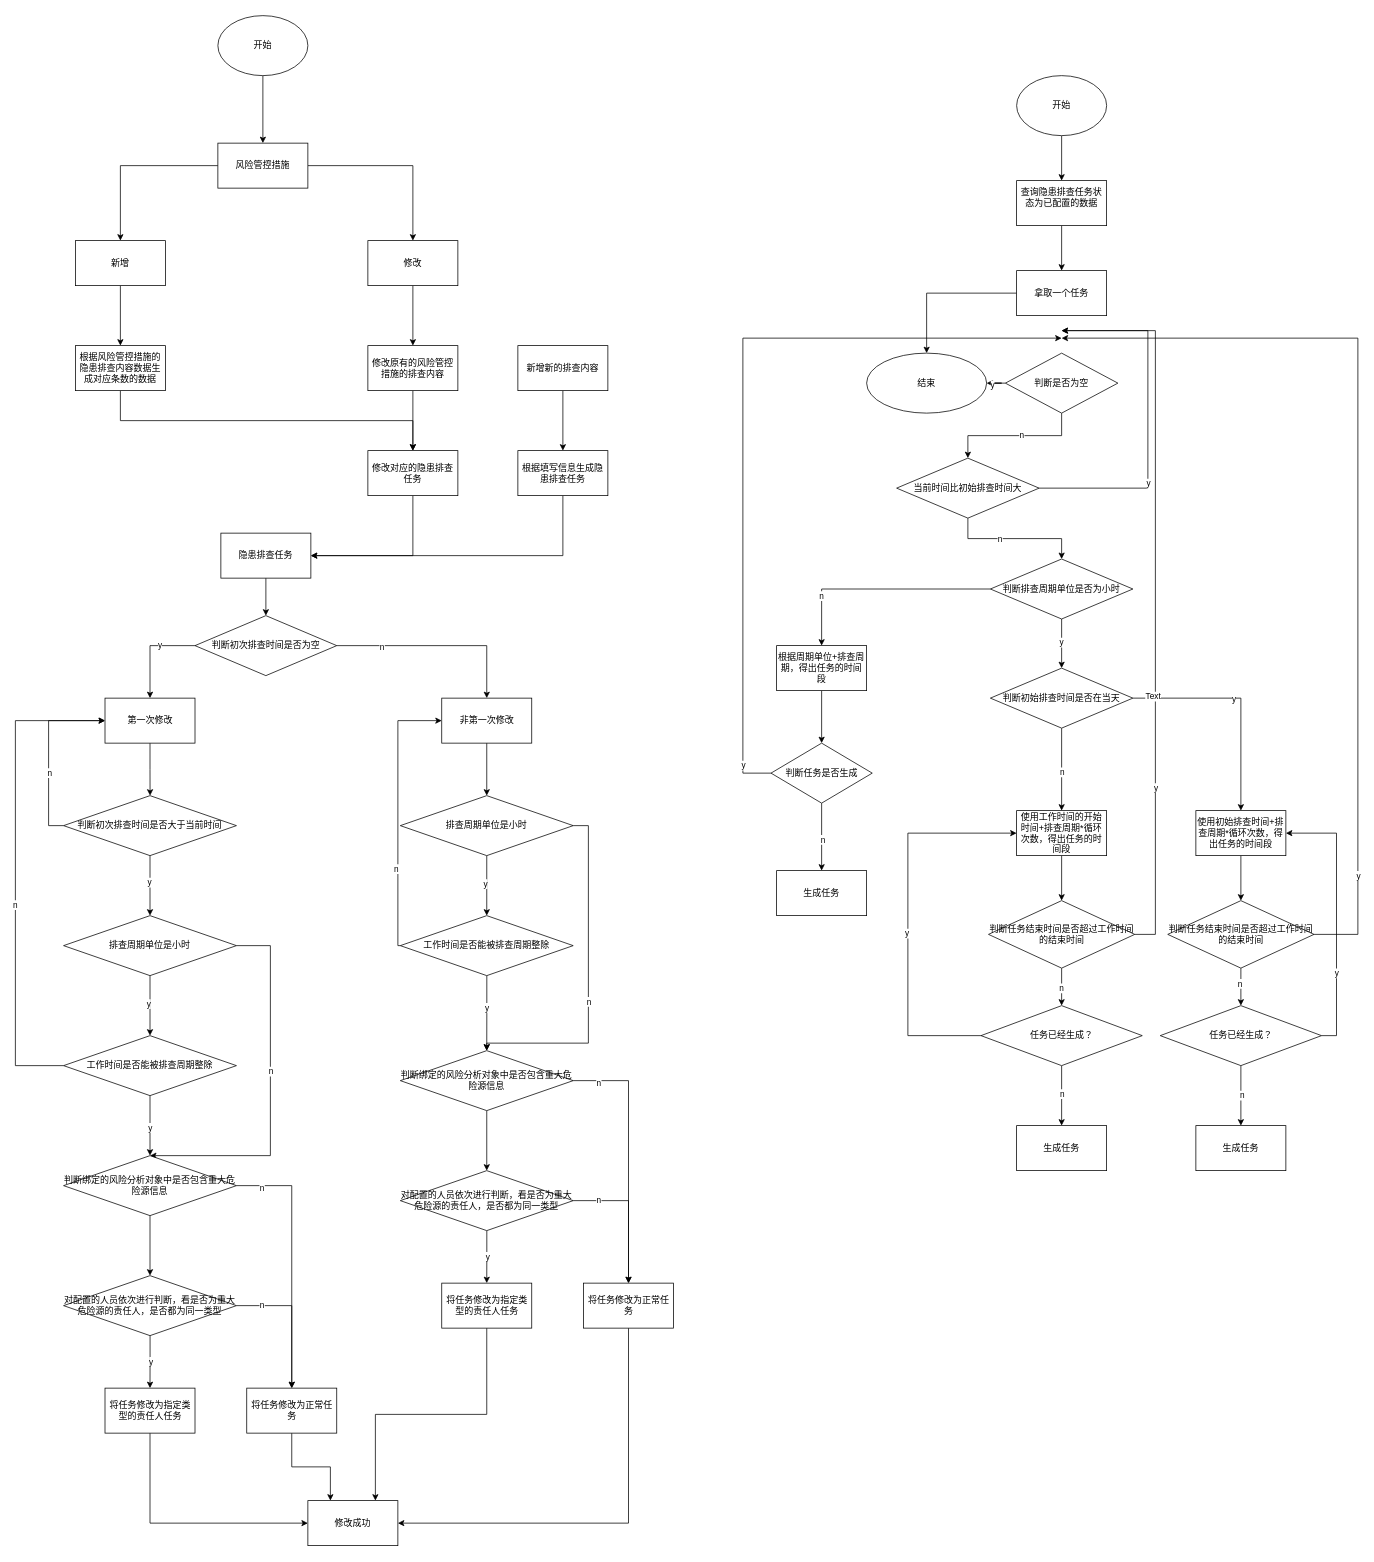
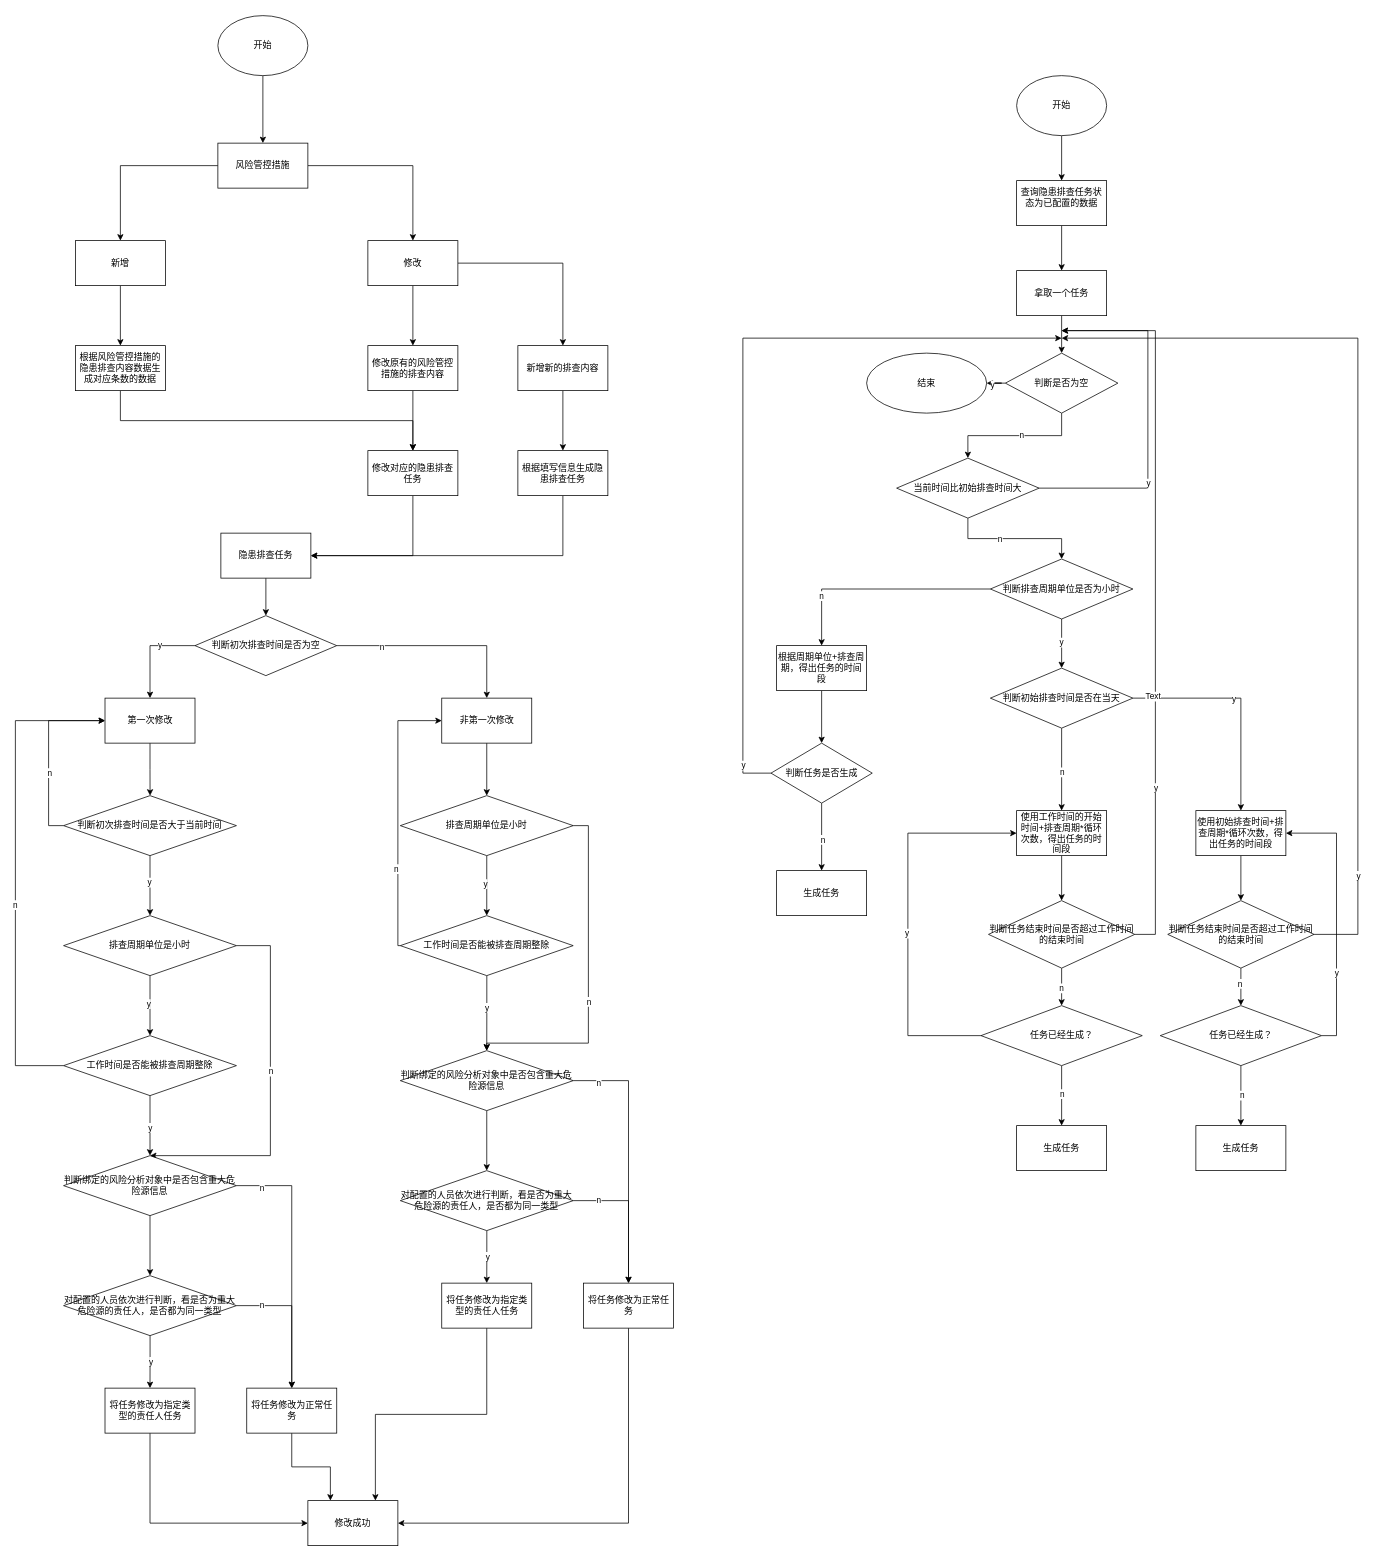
edge "修改" -> "新增新的排查内容": added
edge "拿取一个任务" -> "结束": now "拿取一个任务" -> "判断是否为空"
